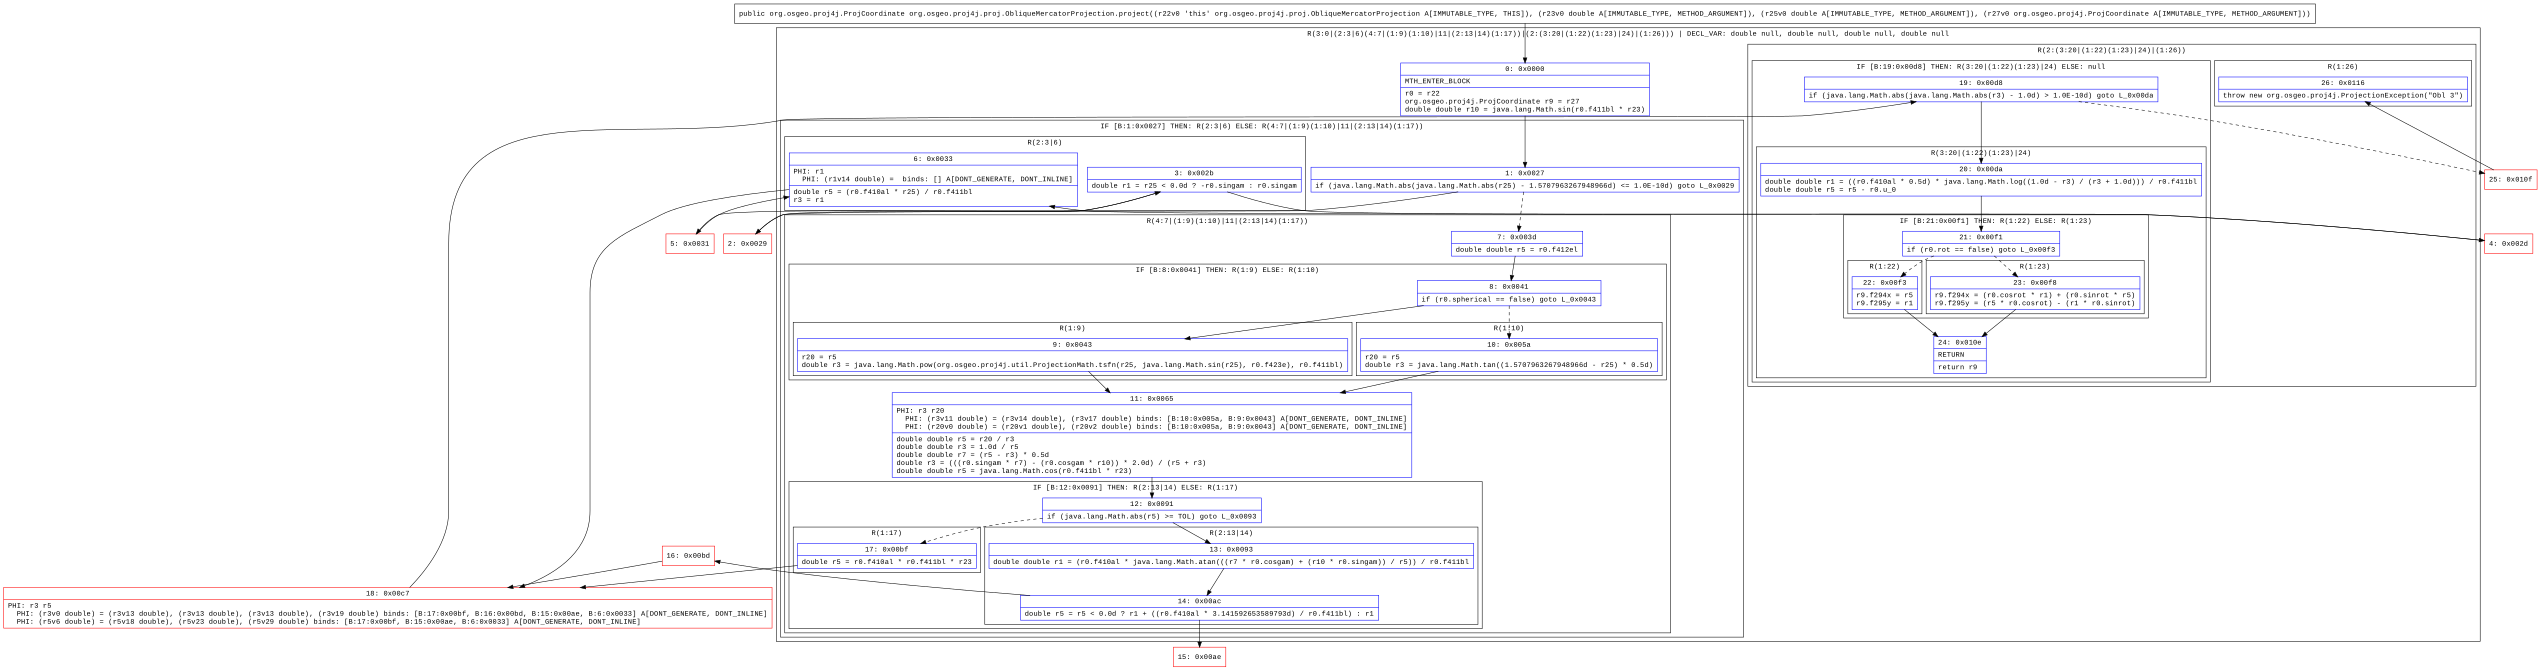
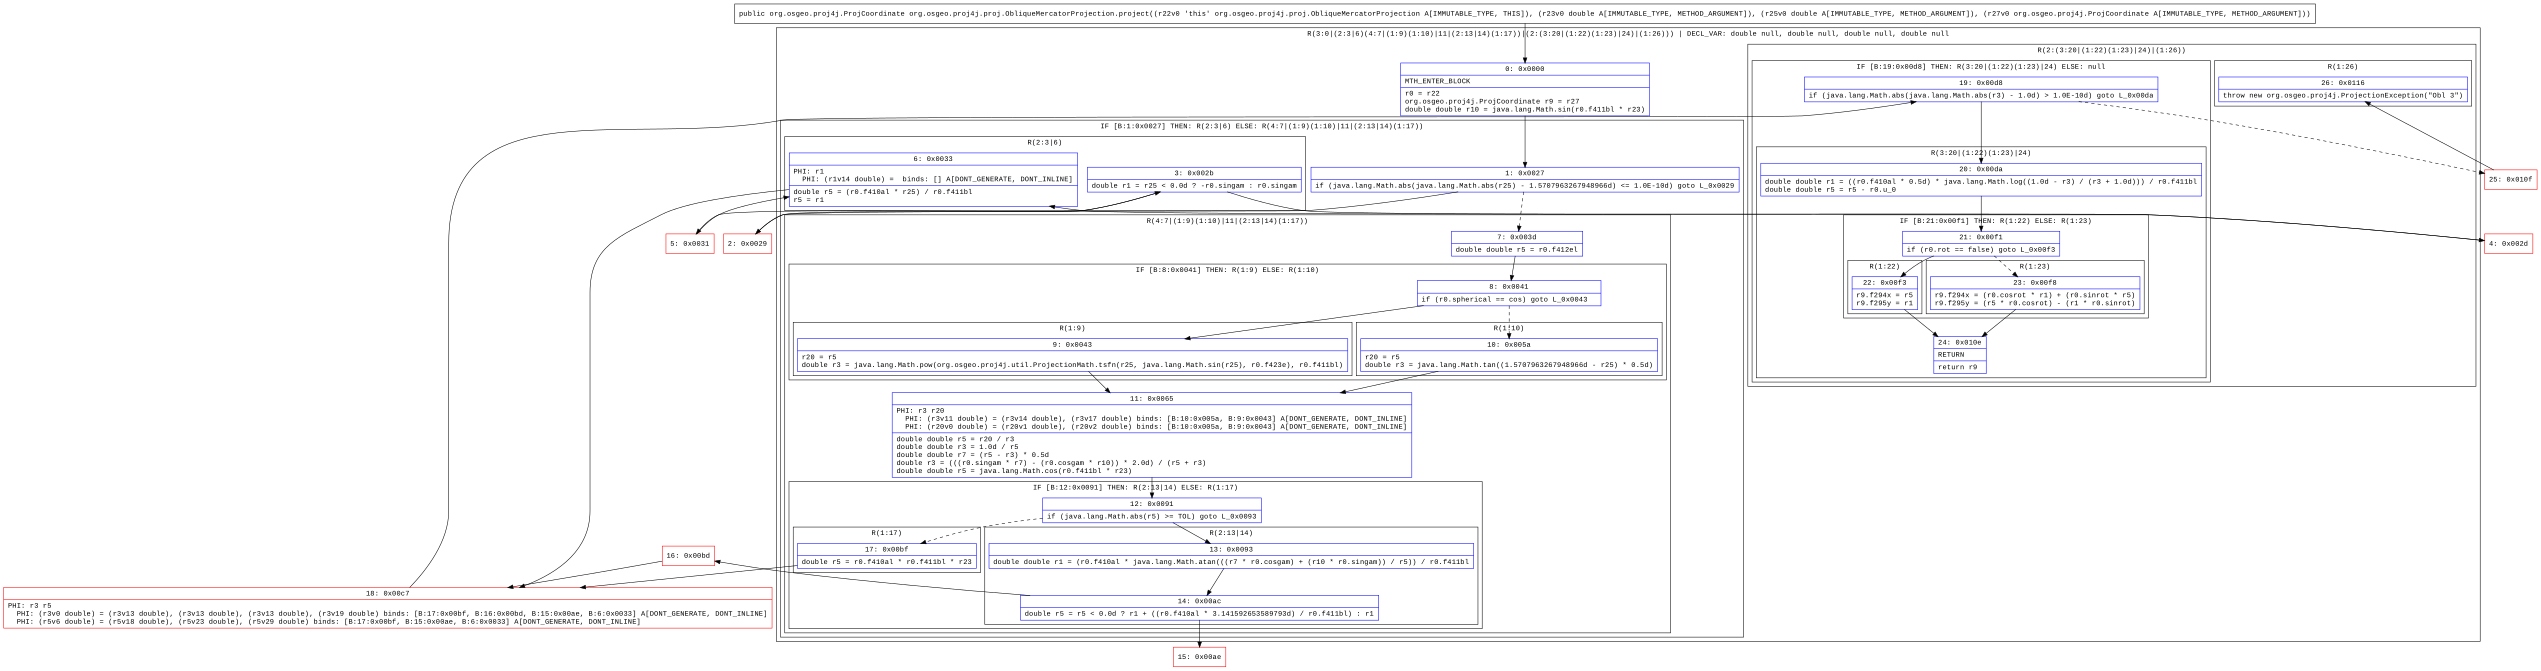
node "6: 0x0033": text "r3 = r1" -> "r5 = r1"
edge "21: 0x00f1" -> "22: 0x00f3": style dashed -> solid
node "8: 0x0041": text "if (r0.spherical == false) goto L_0x0043" -> "if (r0.spherical == cos) goto L_0x0043"
